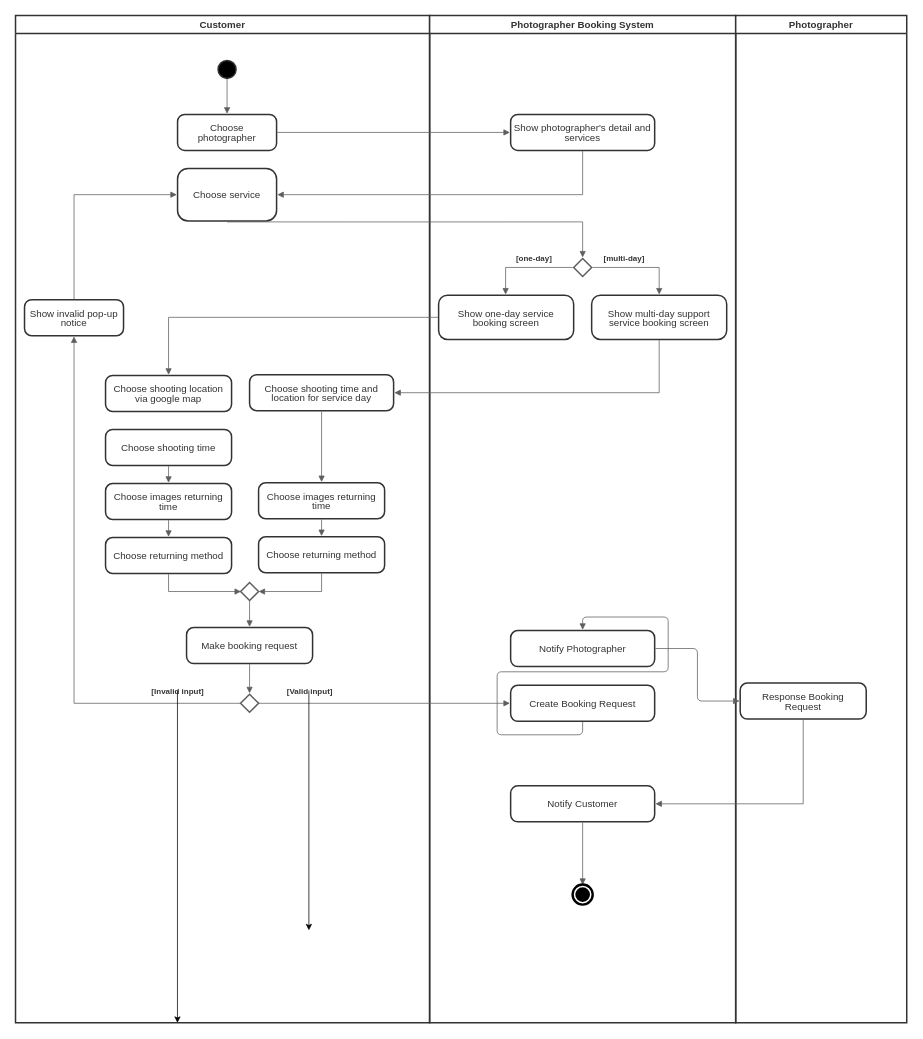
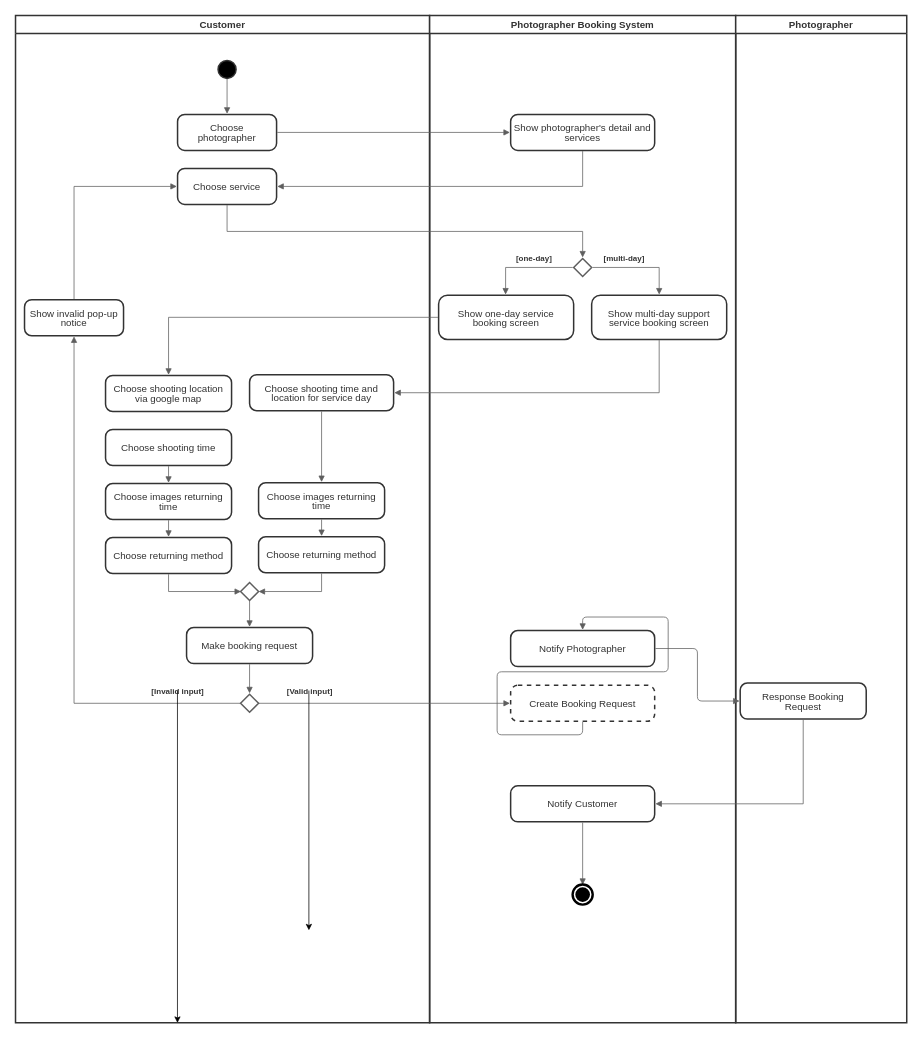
node "Choose service": size 99x53 -> 99x36
node "Create Booking Request": style solid -> dashed
